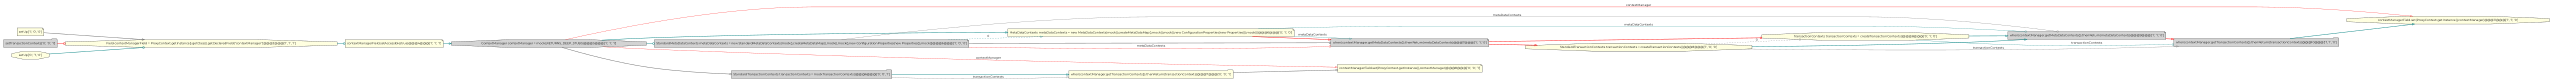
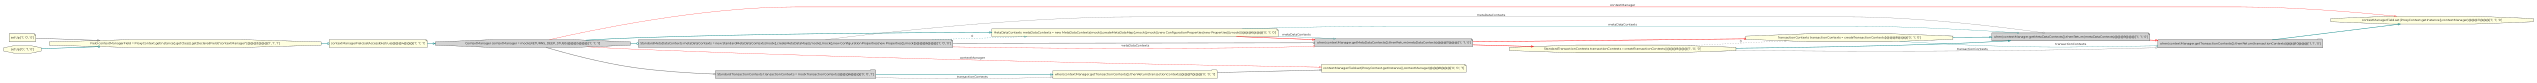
node "setTransactionContexts['0', '0', '1']": removed
